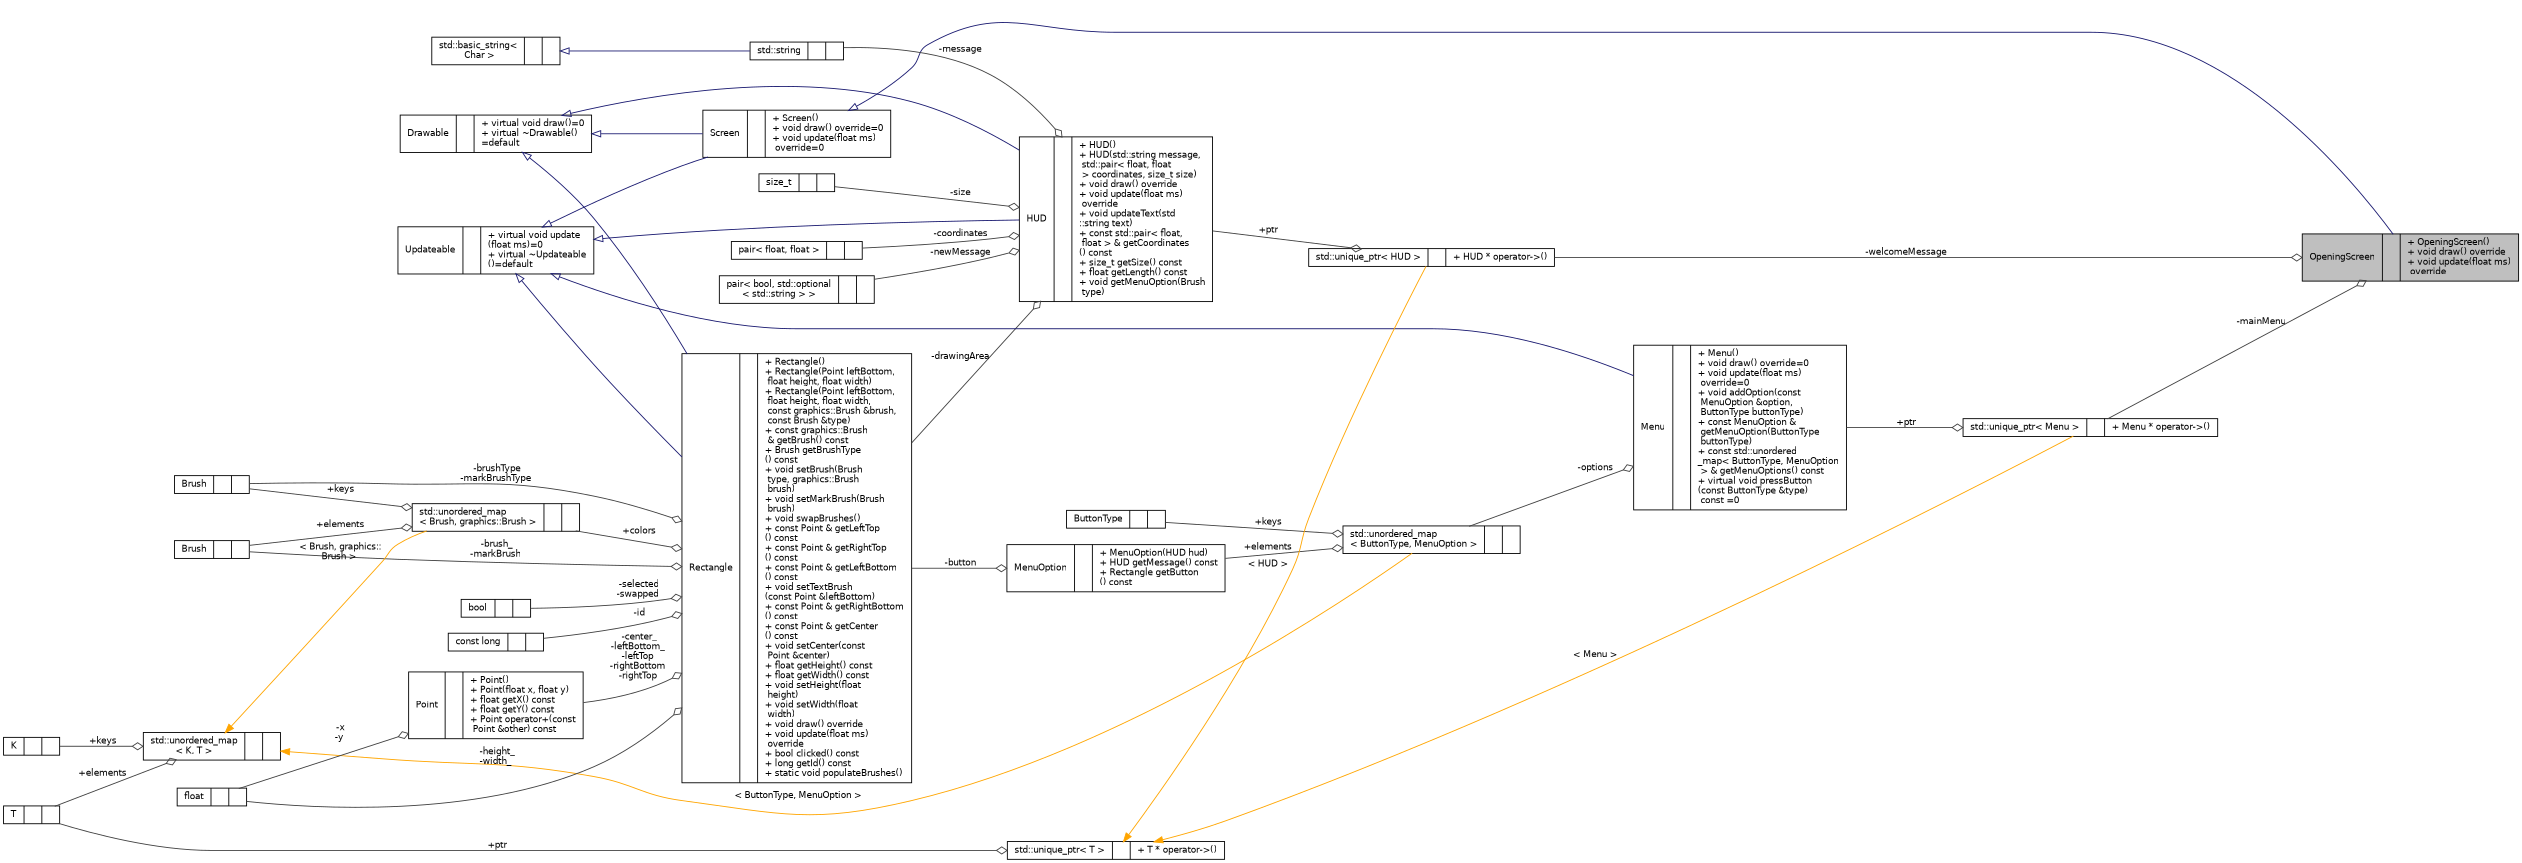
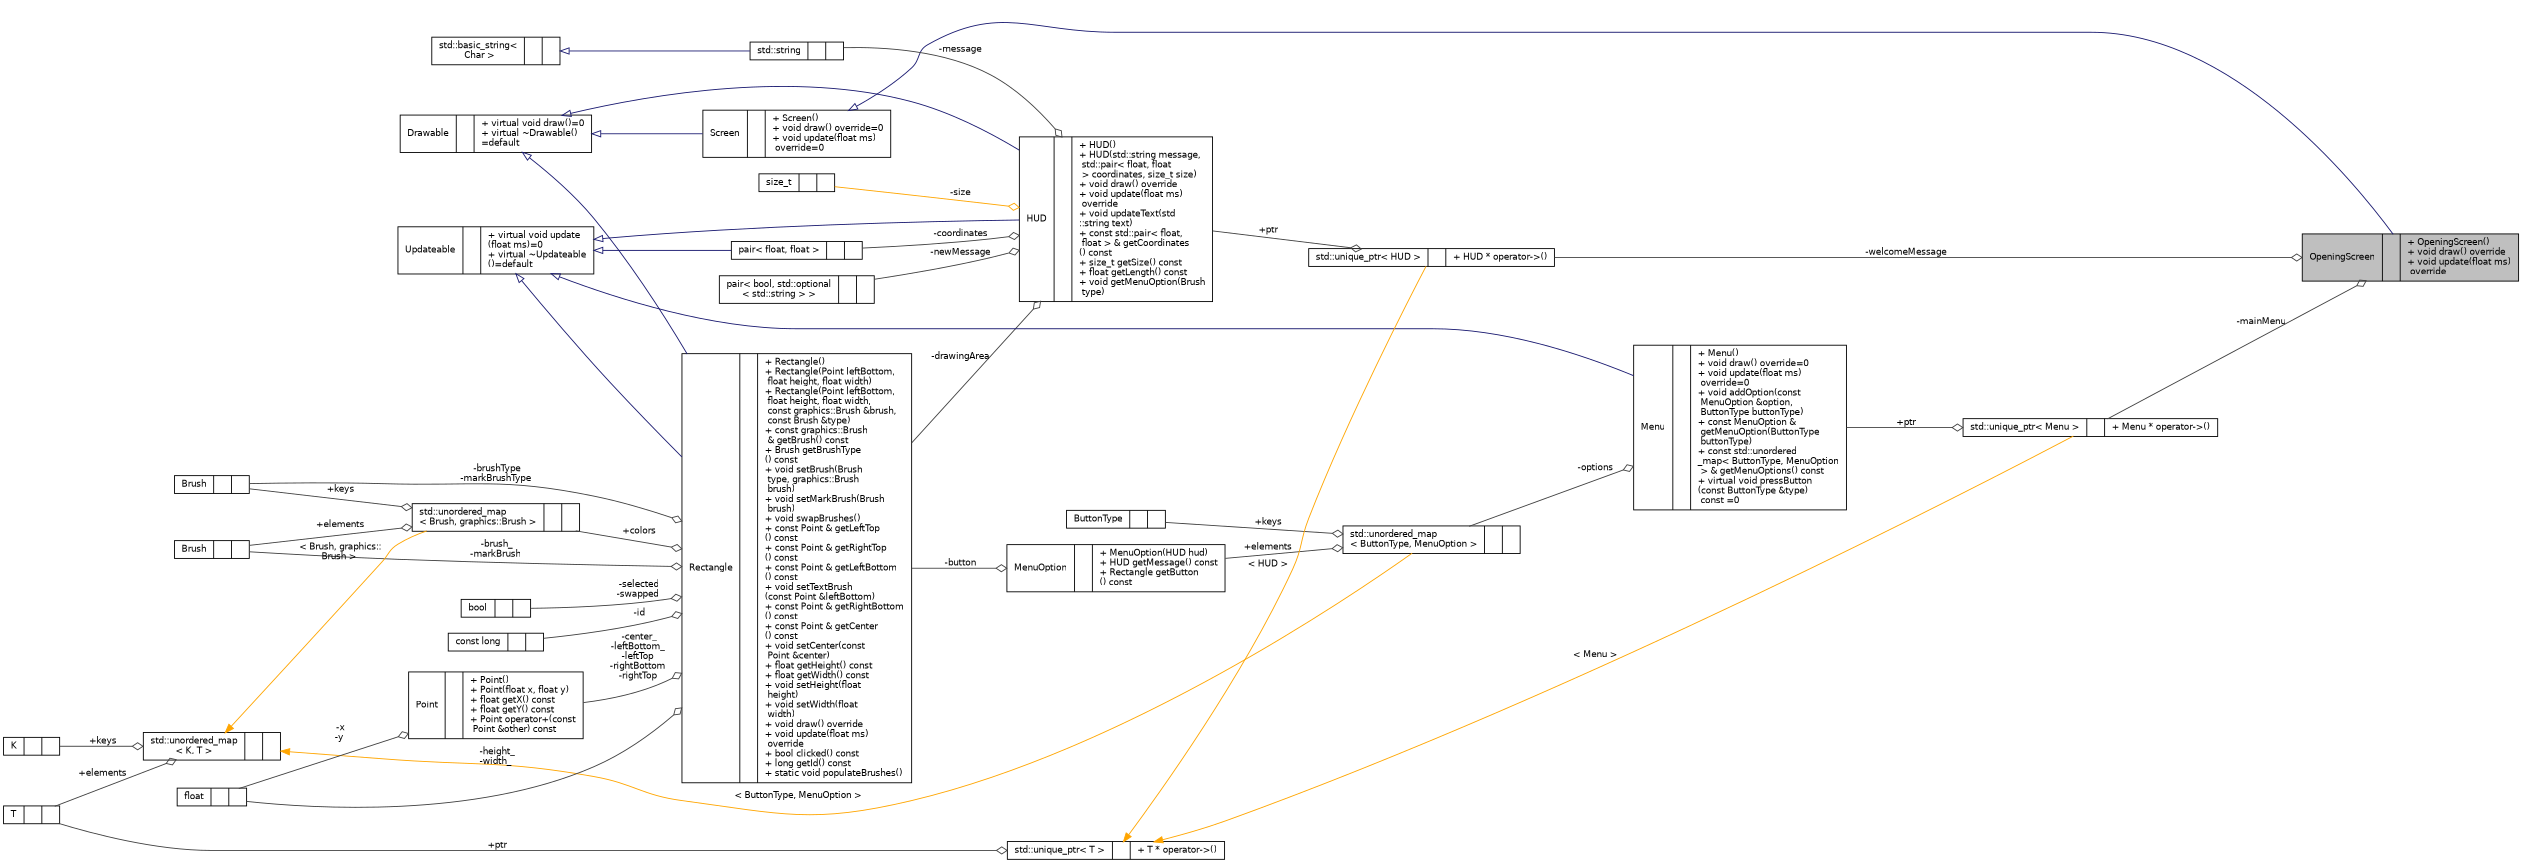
edge "Screen" -> "Updateable": now "pair< float, float >" -> "Updateable"
edge "size_t" -> "HUD": color grey25 -> orange
